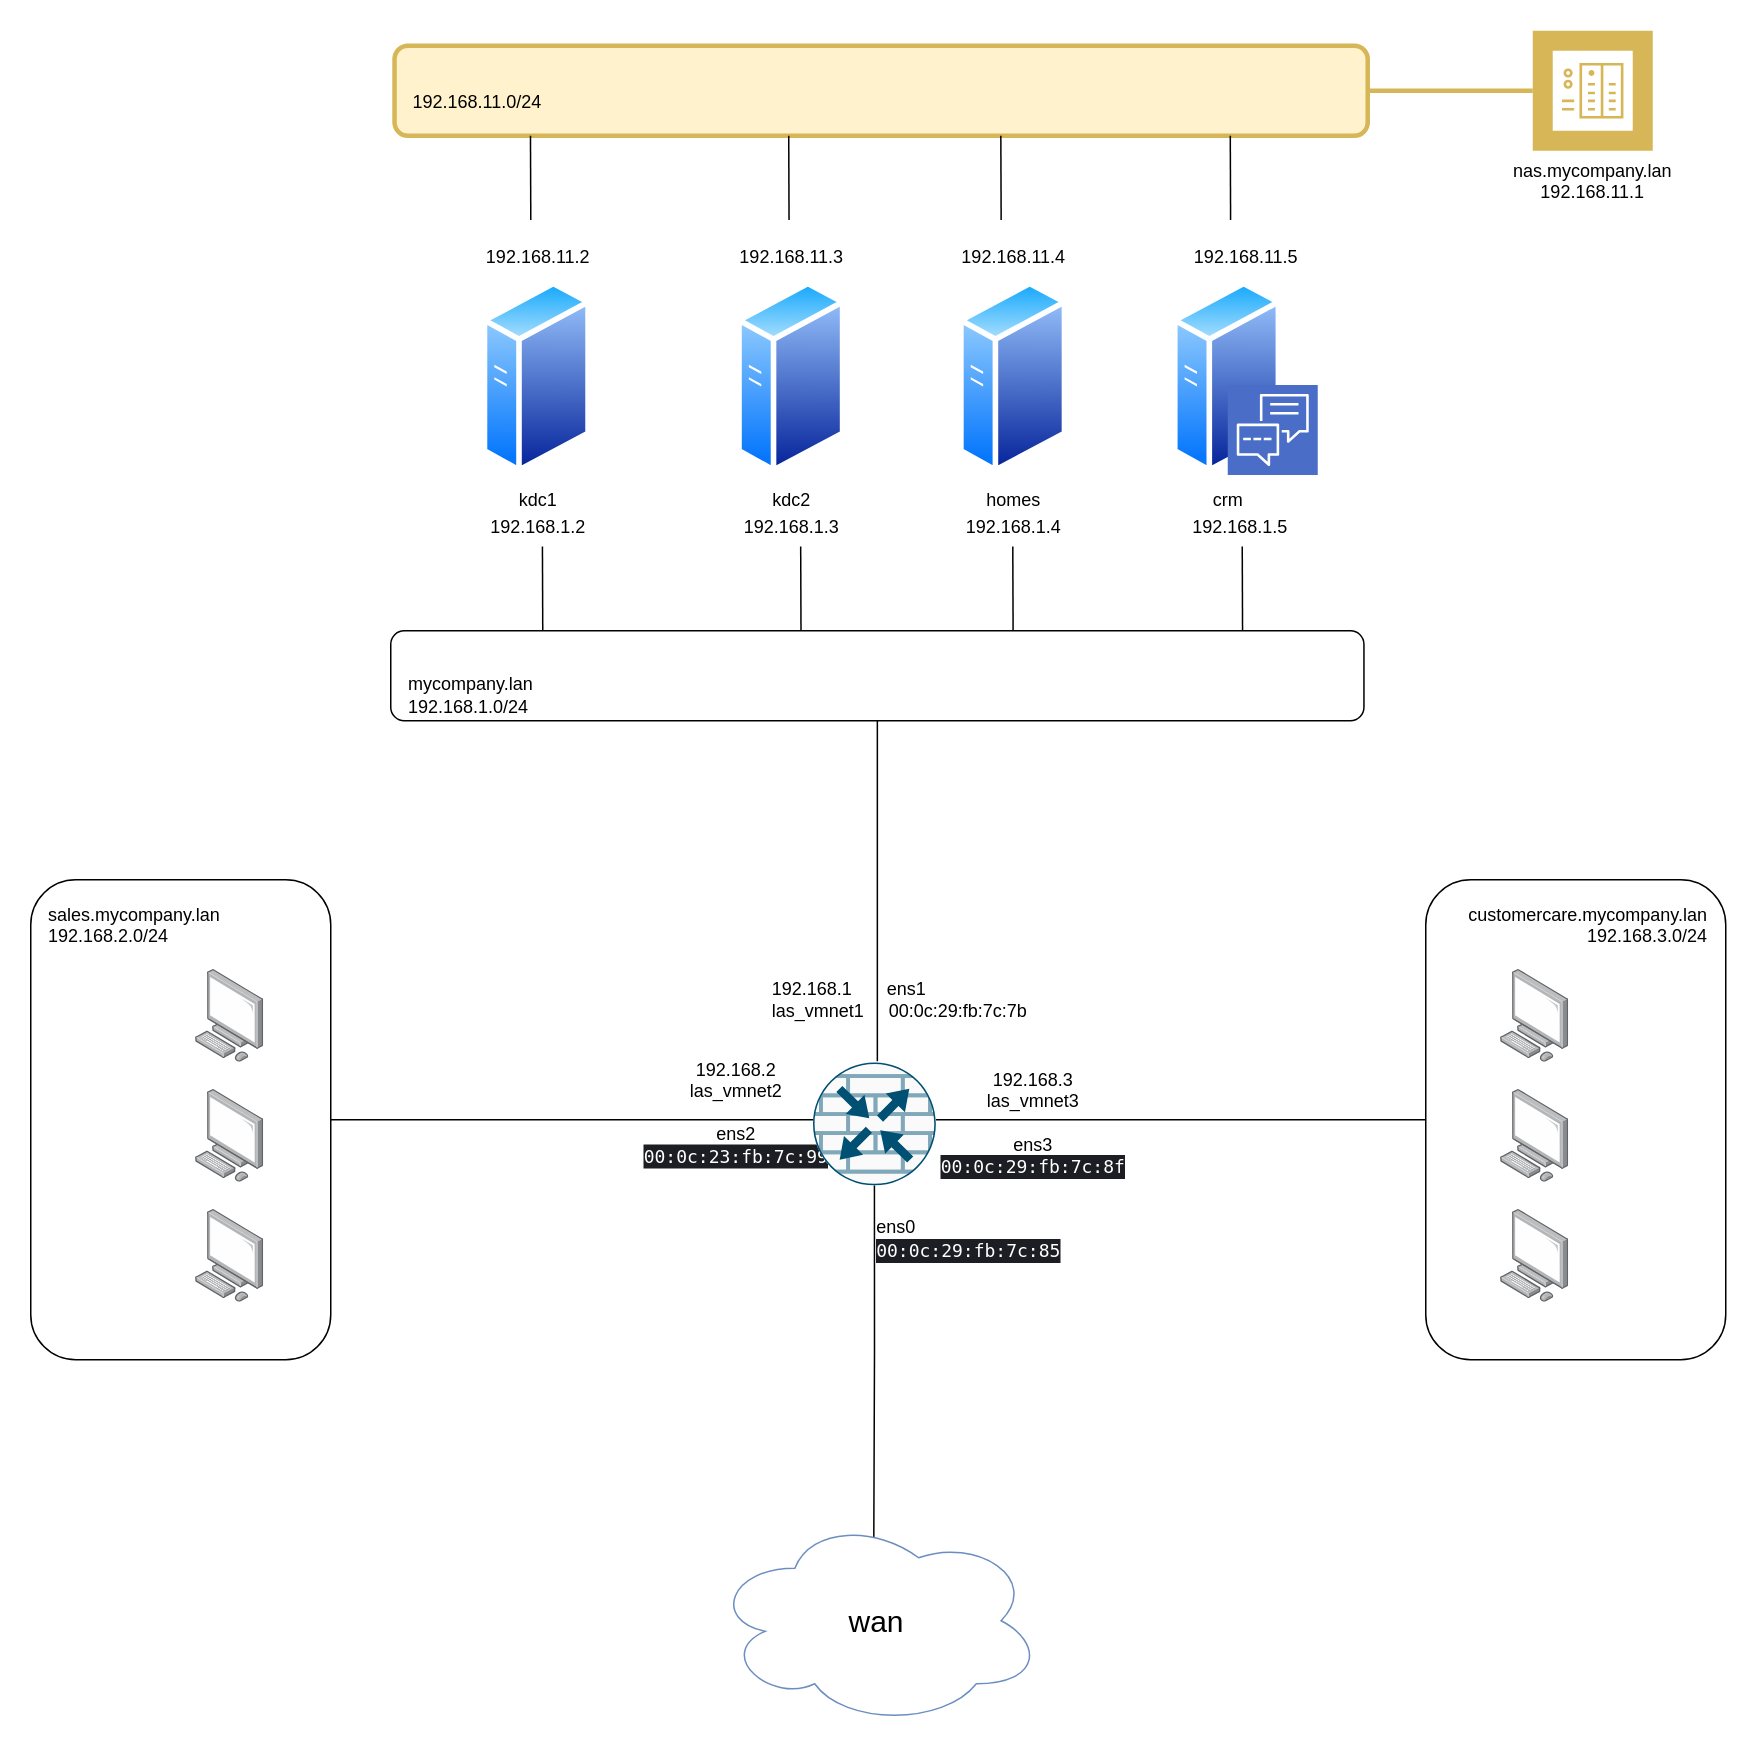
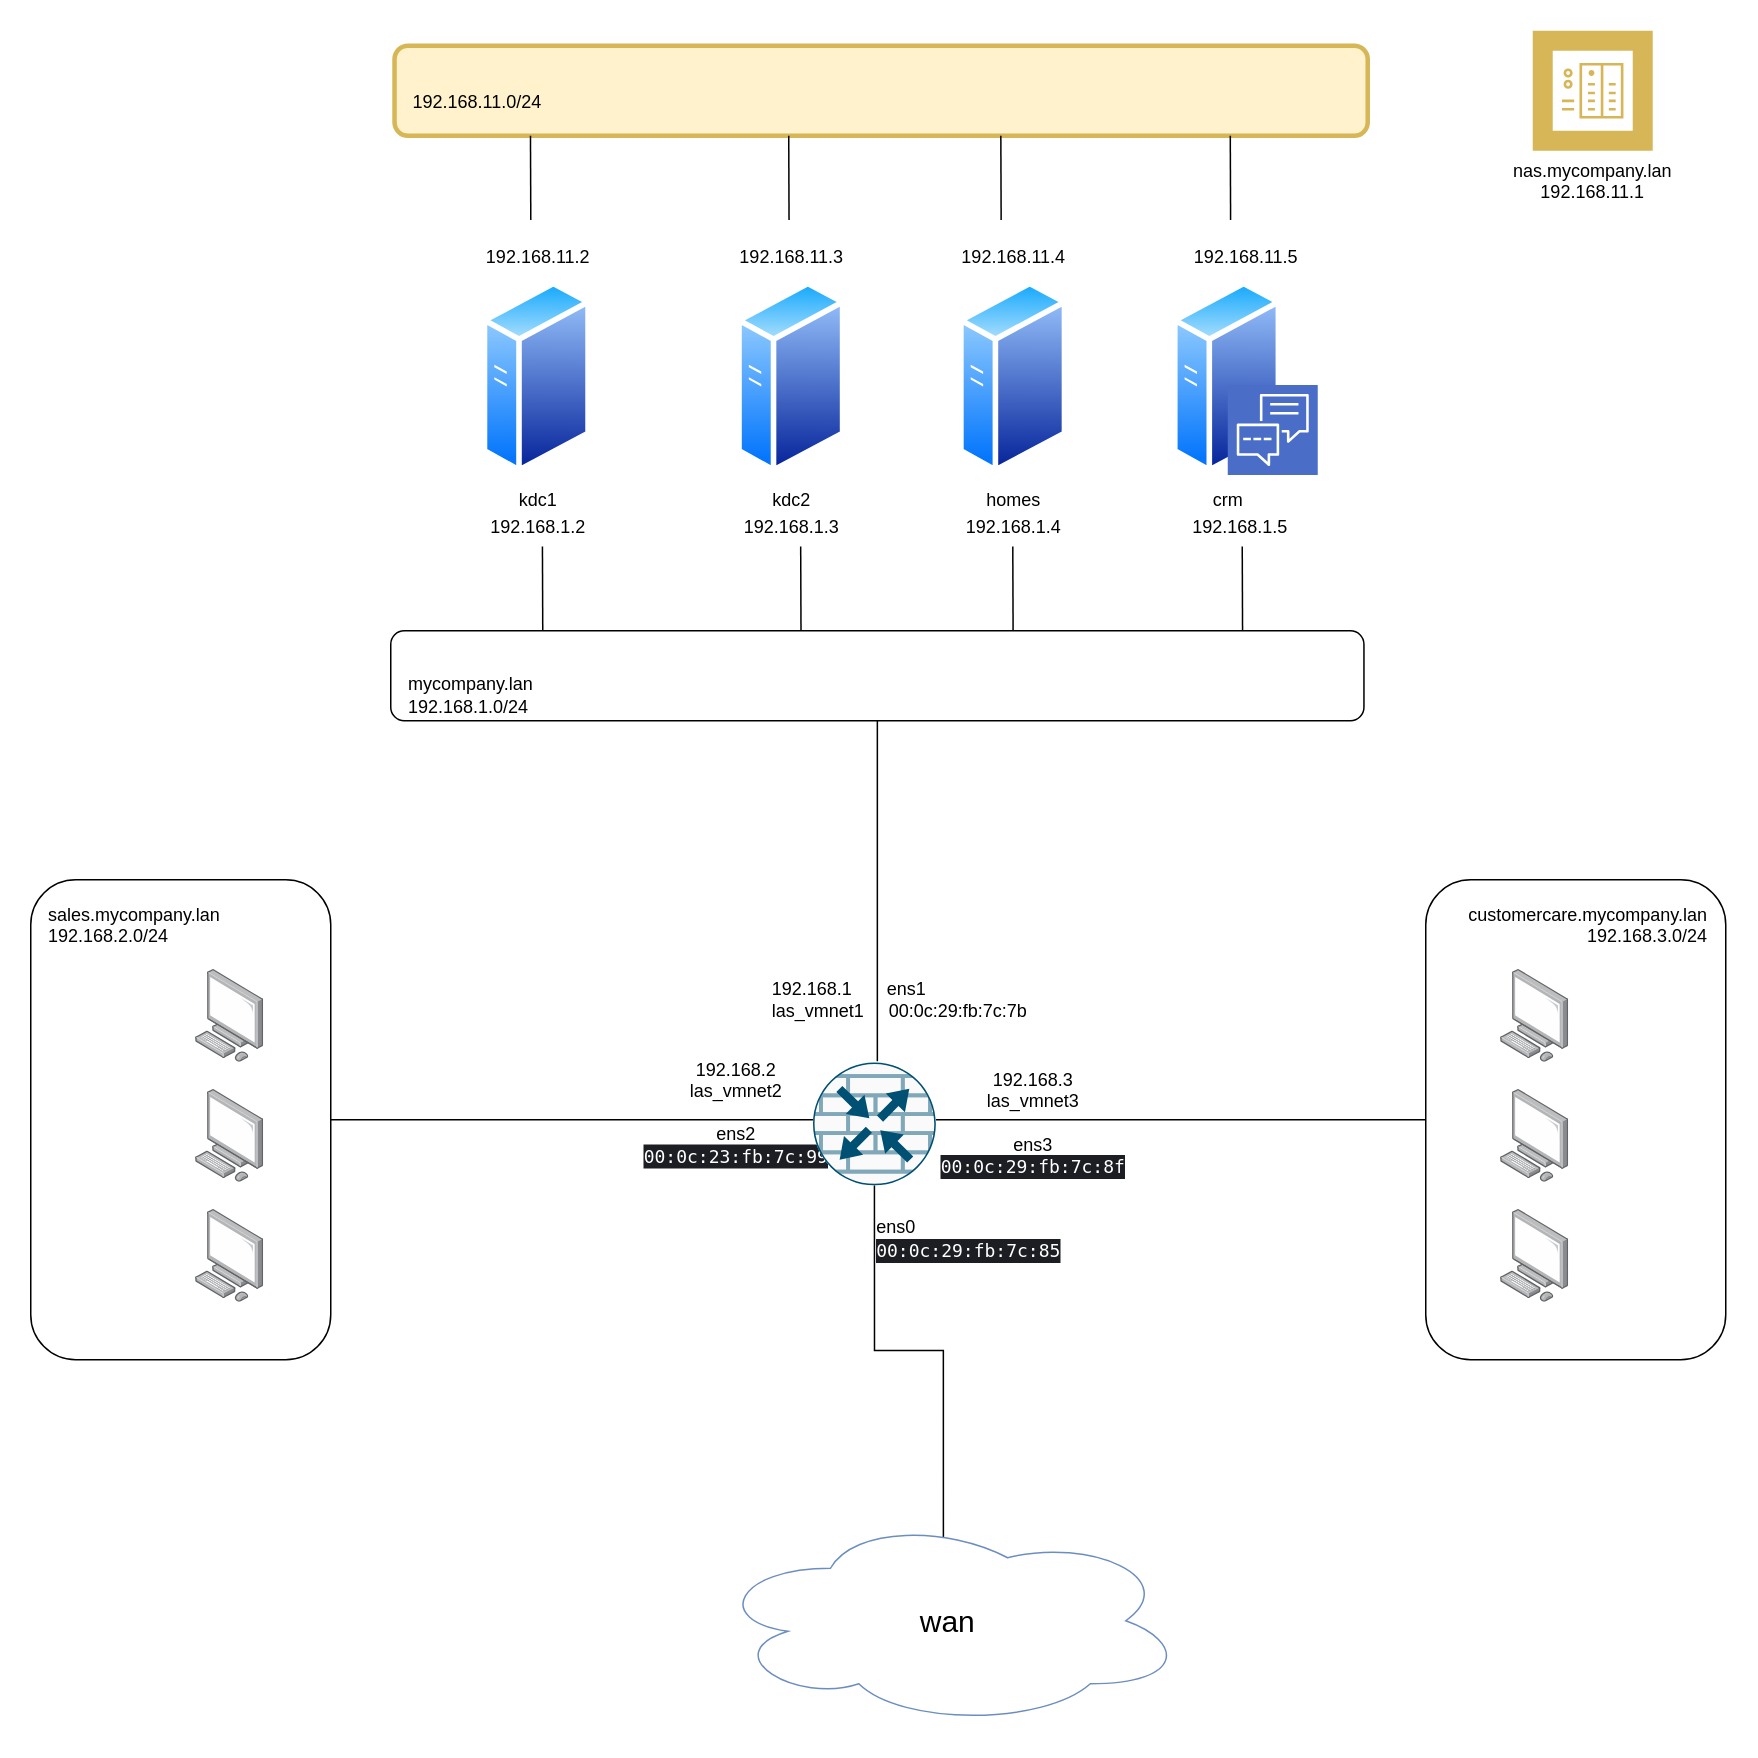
edge "192.168.11.0/24" -- "nas.mycompany.lan 192.168.11.1": removed
node "wan": size 330x210 -> 473x210
